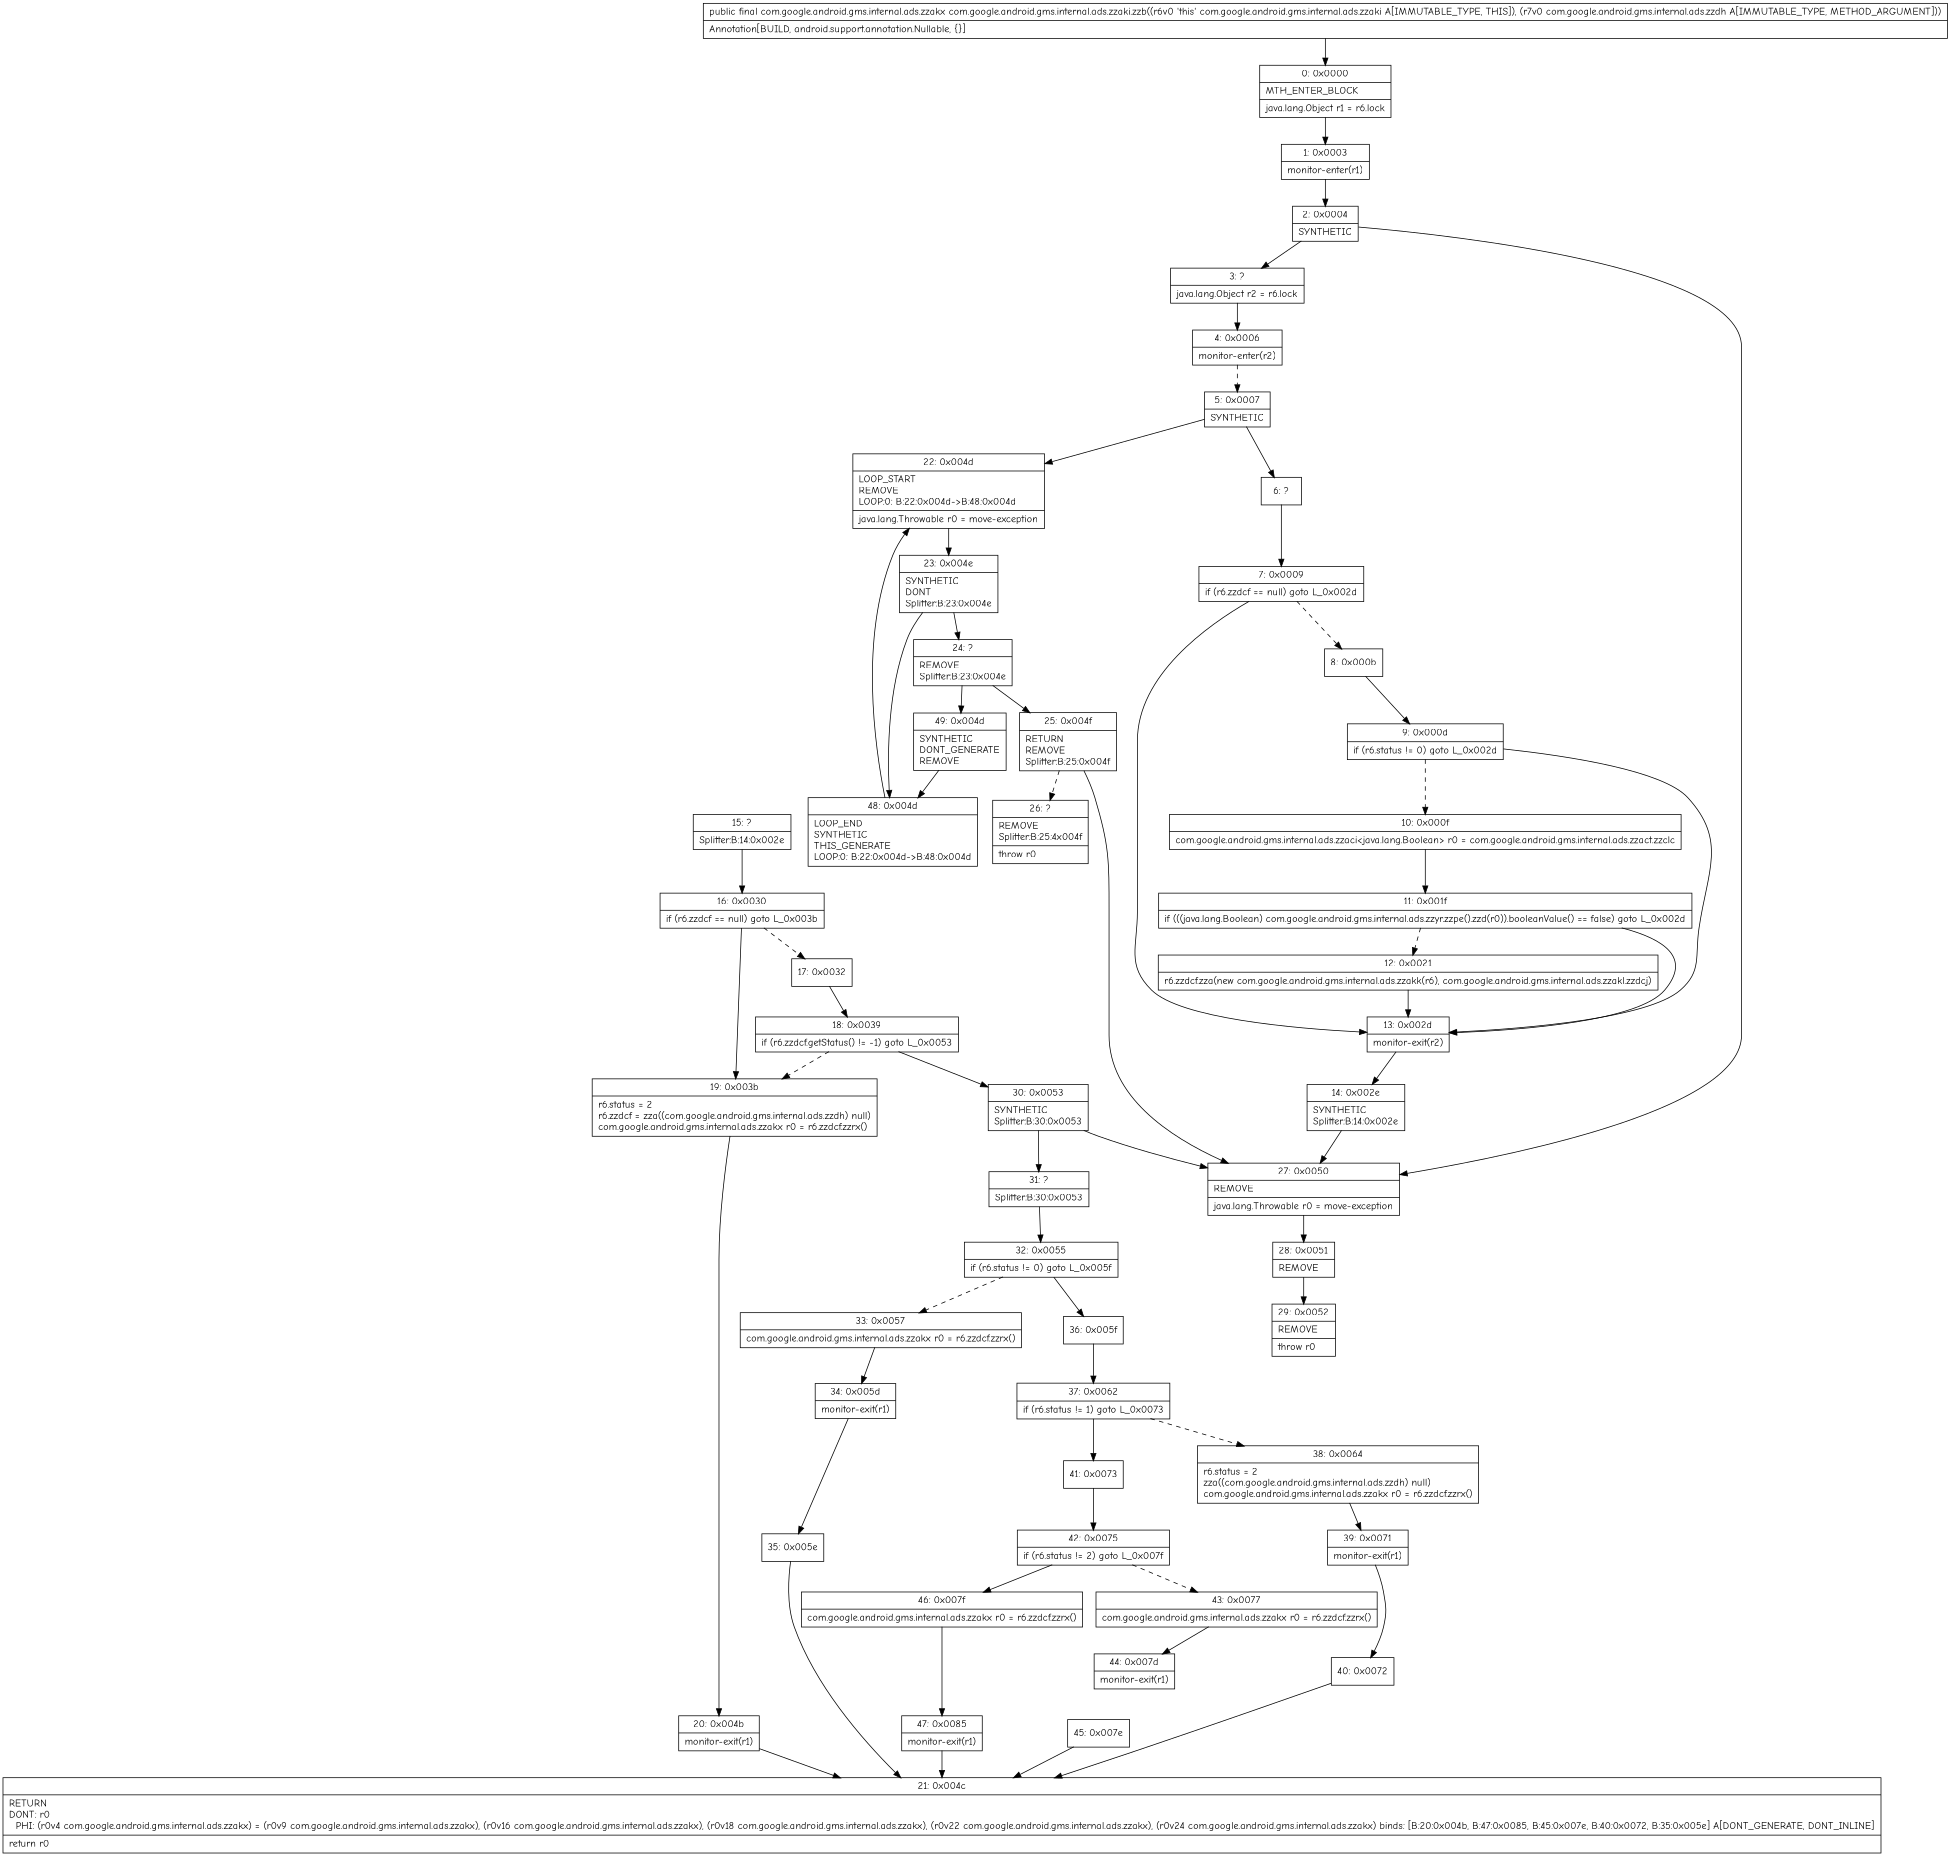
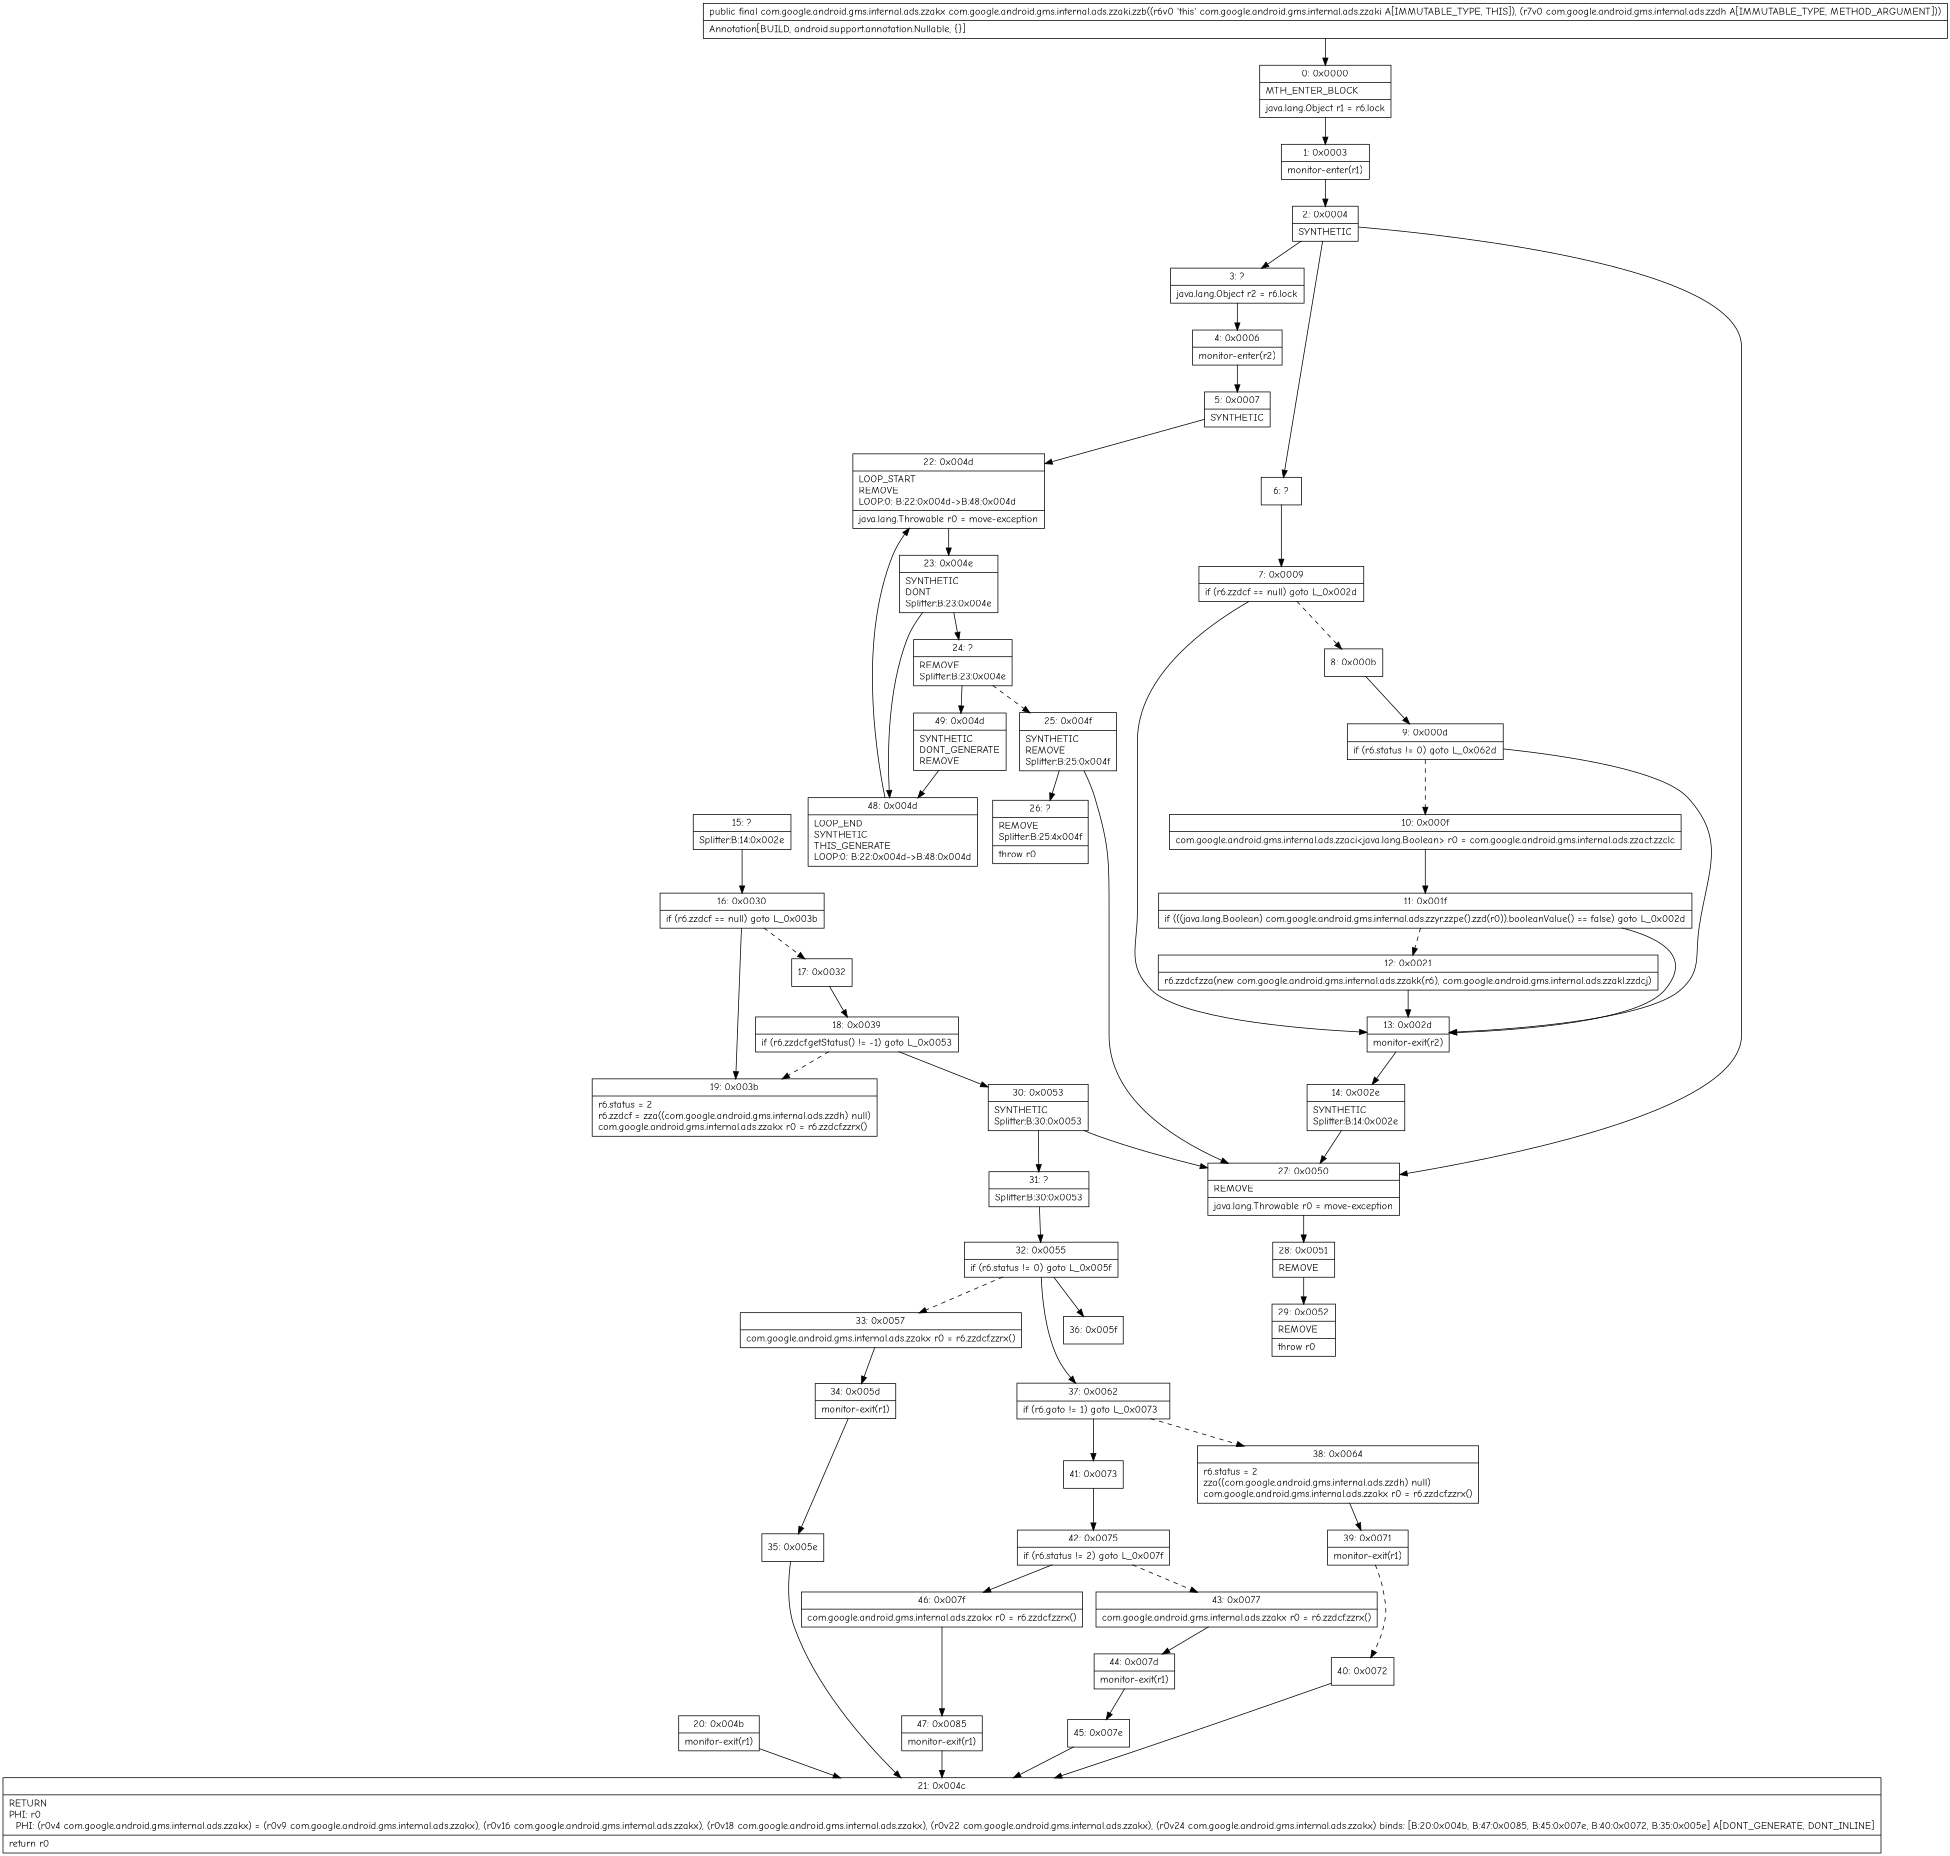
edge "4: 0x0006" -> "5: 0x0007": style dashed -> solid
edge "5: 0x0007" -> "6: ?": now "2: 0x0004" -> "6: ?"
edge "24: ?" -> "25: 0x004f": style solid -> dashed
node "25: 0x004f": text "RETURN" -> "SYNTHETIC"
node "9: 0x000d": text "if (r6.status != 0) goto L_0x002d" -> "if (r6.status != 0) goto L_0x062d"
edge "25: 0x004f" -> "26: ?": style dashed -> solid
edge "36: 0x005f" -> "37: 0x0062": now "32: 0x0055" -> "37: 0x0062"
node "37: 0x0062": text "if (r6.status != 1) goto L_0x0073" -> "if (r6.goto != 1) goto L_0x0073"
edge "19: 0x003b" -> "20: 0x004b": removed
edge "39: 0x0071" -> "40: 0x0072": style solid -> dashed
edge "44: 0x007d" -> "45: 0x007e": added
node "21: 0x004c": text "DONT: r0" -> "PHI: r0"
